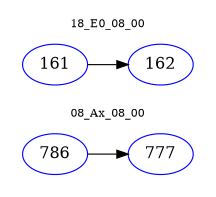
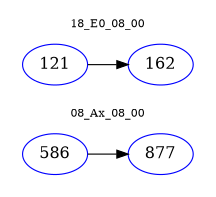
node "161": label "161" -> "121"
node "786": label "786" -> "586"
node "777": label "777" -> "877"
